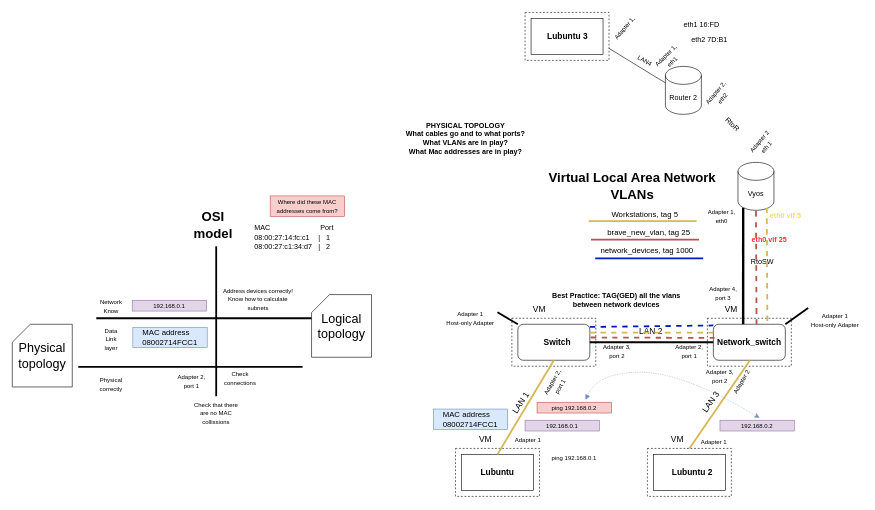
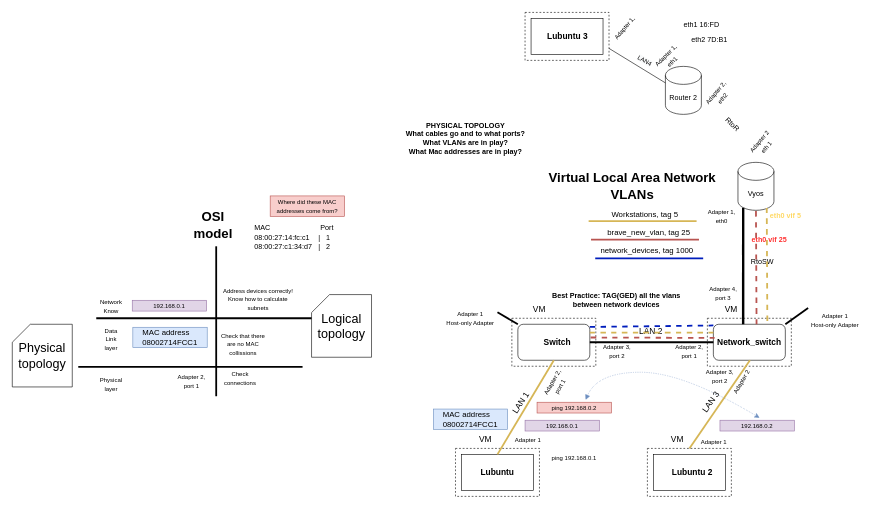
node "Physical correctly": label "Physical correctly" -> "Physical layer"
node "Check that there are no MAC collissions": moved (216, 413) -> (243, 344)
